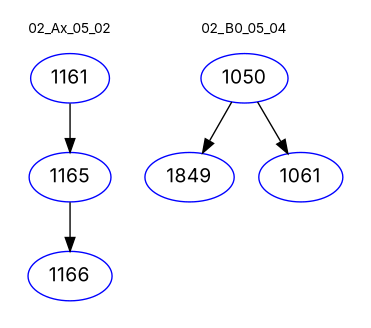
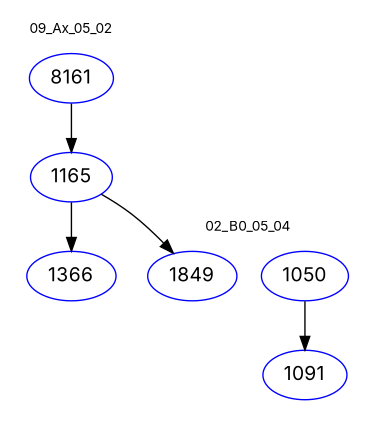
cluster "02_Ax_05_02": label "02_Ax_05_02" -> "09_Ax_05_02"
node "1161": label "1161" -> "8161"
edge "1050" -> "1849": now "1165" -> "1849"
node "1061": label "1061" -> "1091"
node "1166": label "1166" -> "1366"
